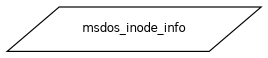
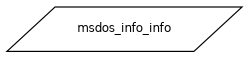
node "msdos_inode_info": label "msdos_inode_info" -> "msdos_info_info"
